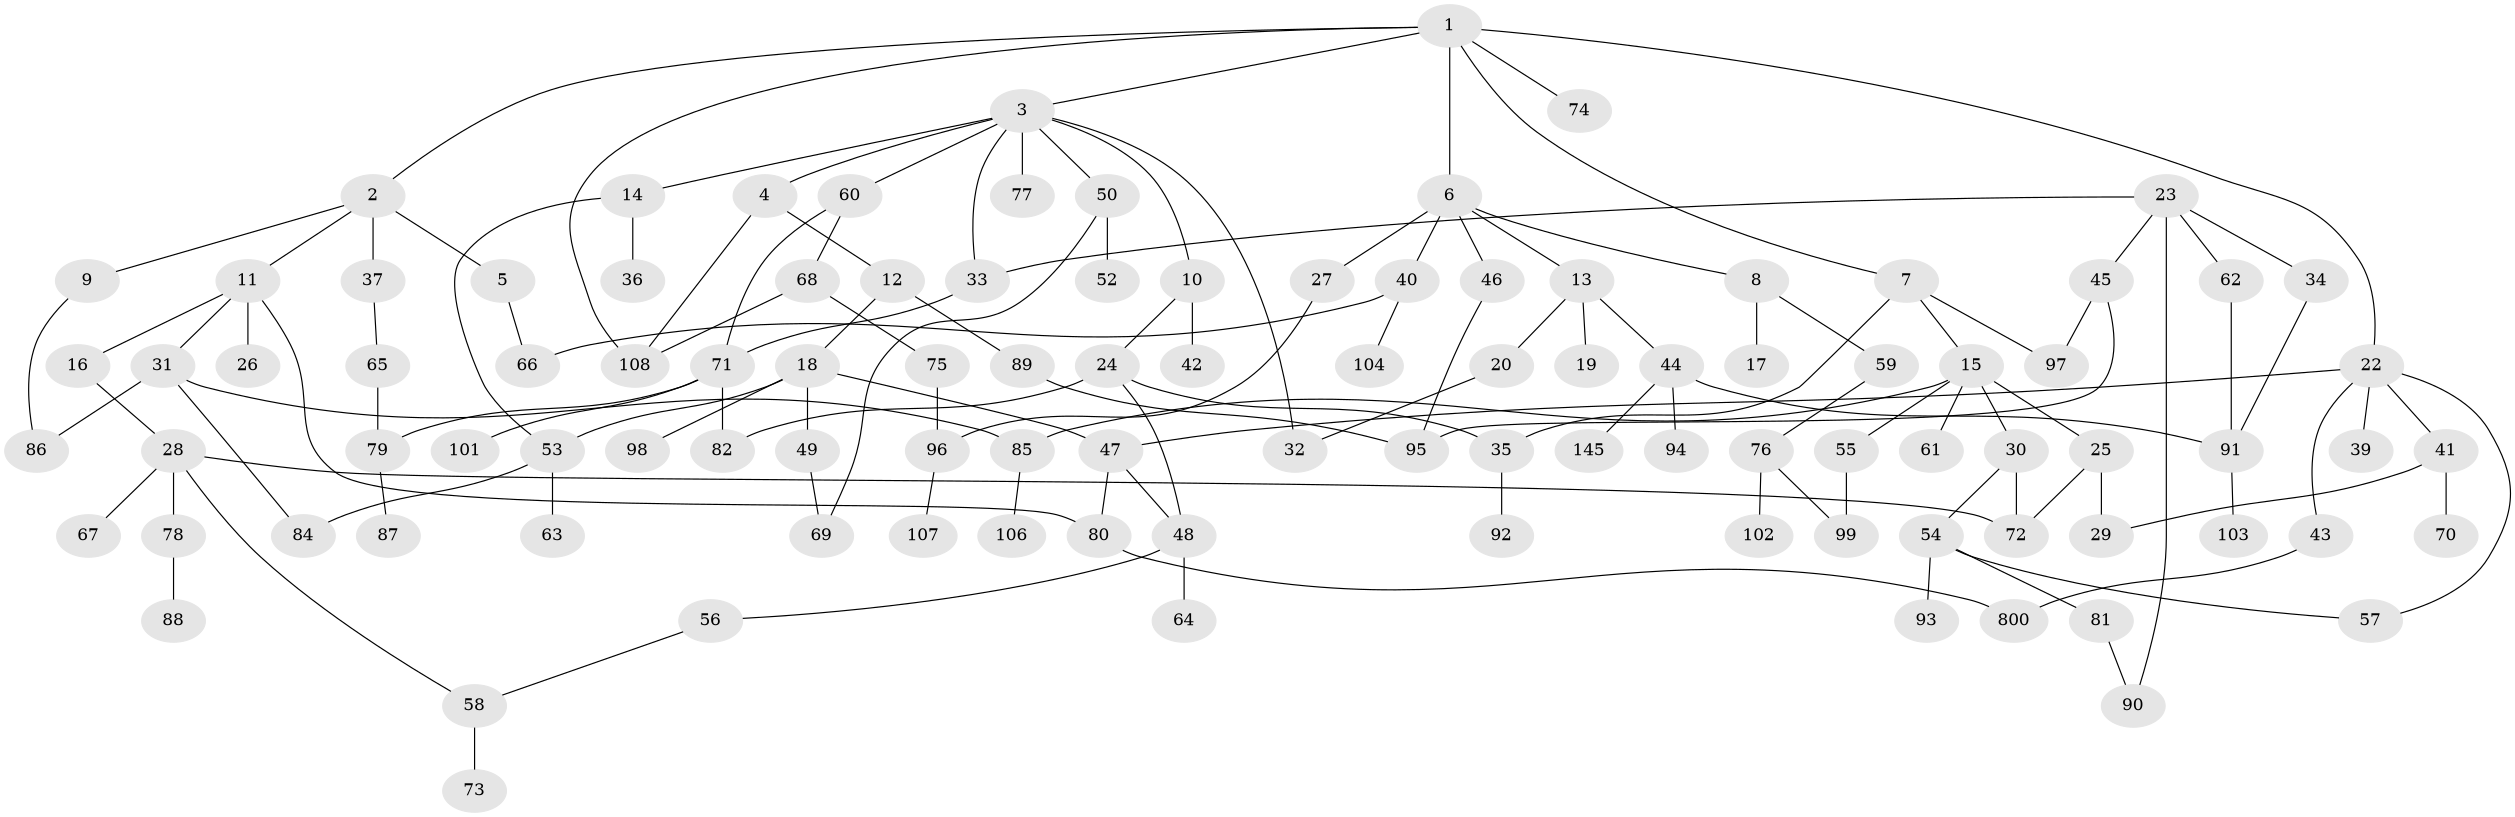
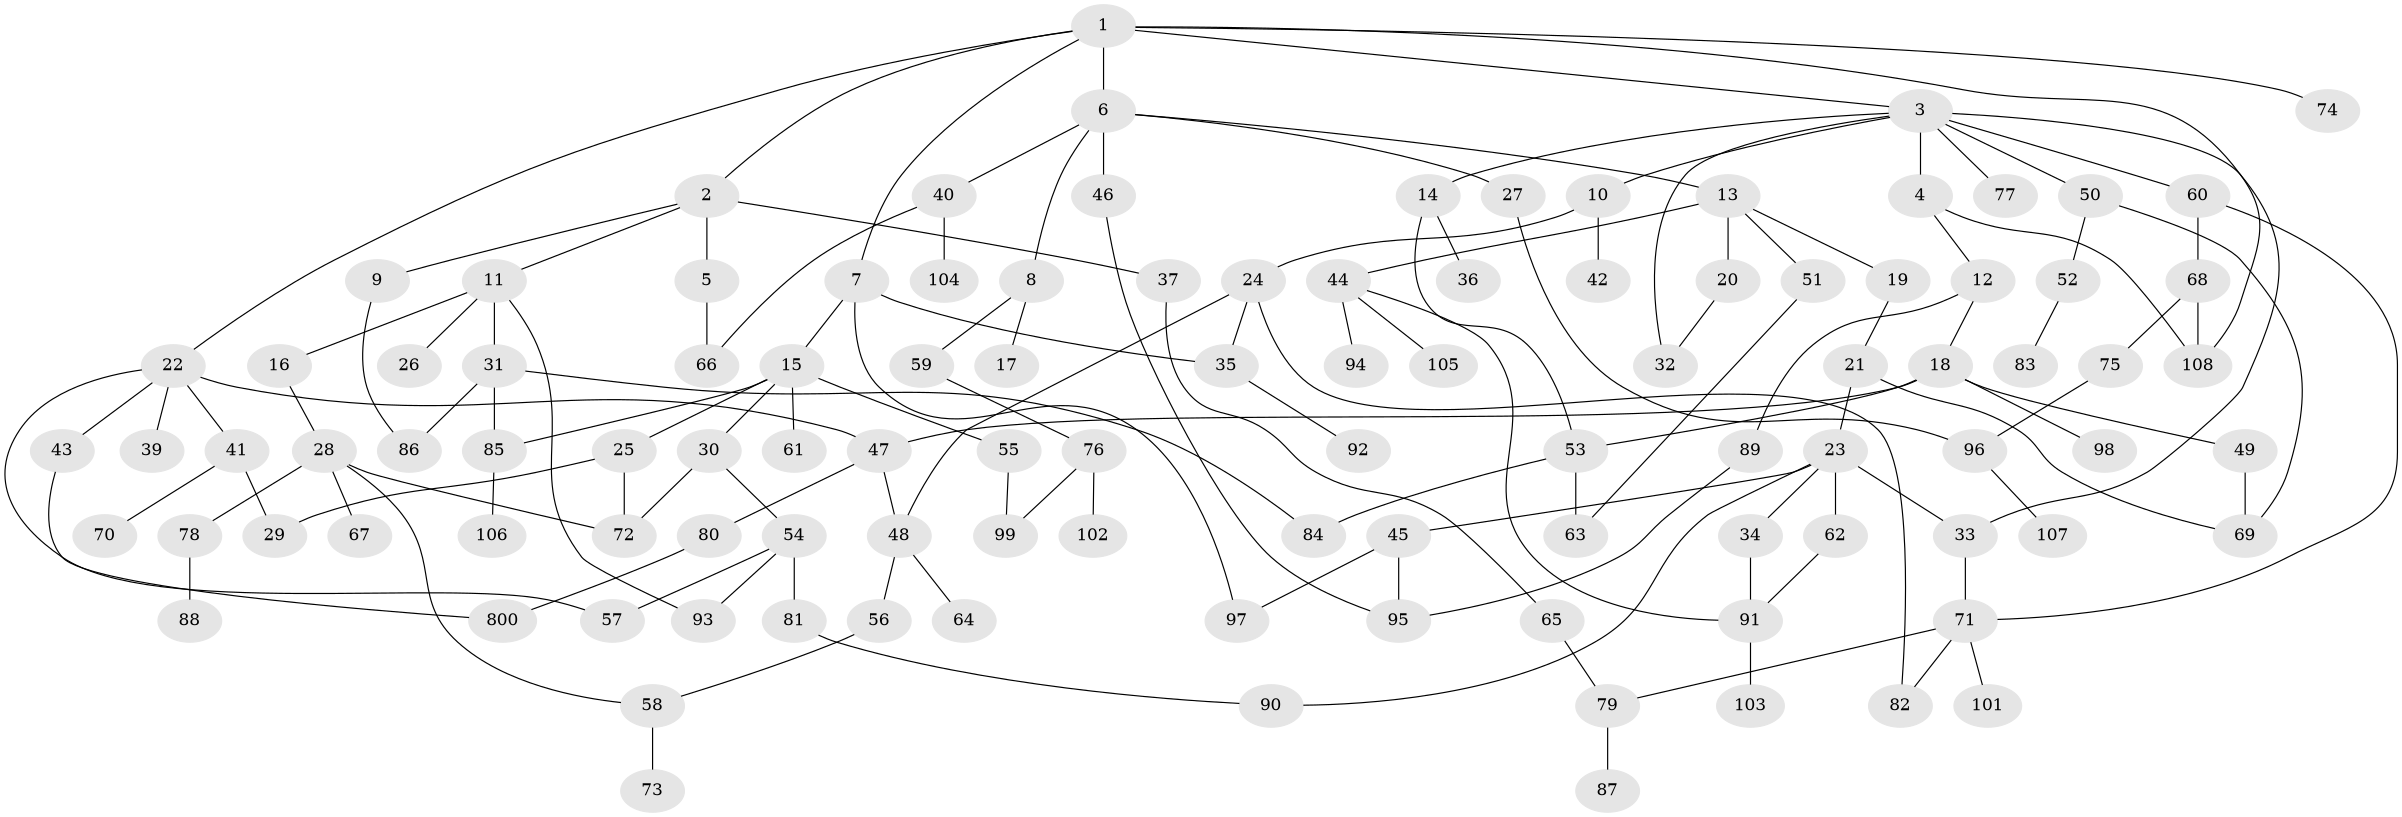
node "51": added
node "21": added
node "83": added
node "145": label "145" -> "105"
edge "11" -- "80": now "11" -- "93"
